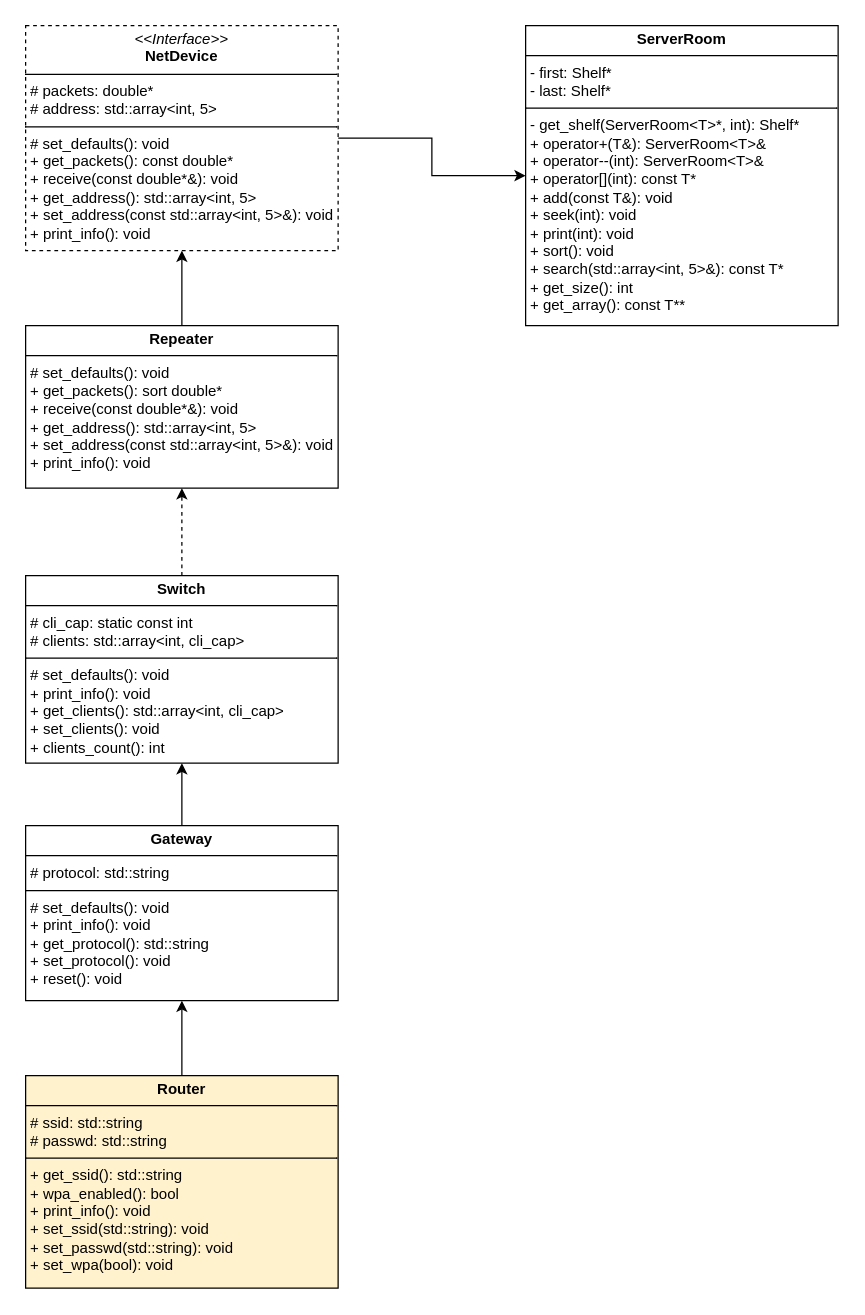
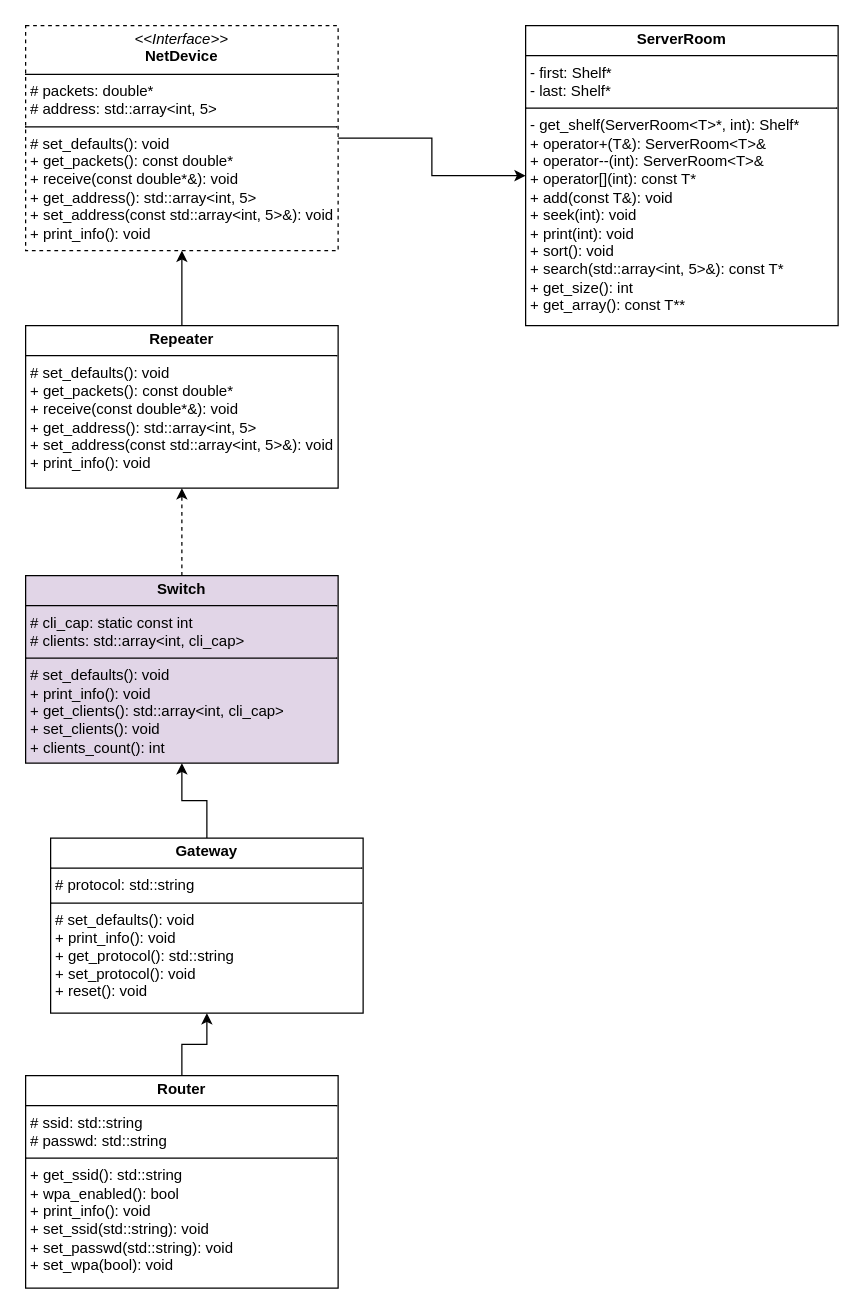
node "Repeater # set_defaults(): void + get_packets(): sort double* + receive(const double*&): void + get_address(): std::array<int, 5> + set_address(const std::array<int, 5>&): void + print_info(): void": label "Repeater # set_defaults(): void + get_packets(): sort double* + receive(const double*&): void + get_address(): std::array<int, 5> + set_address(const std::array<int, 5>&): void + print_info(): void" -> "Repeater # set_defaults(): void + get_packets(): const double* + receive(const double*&): void + get_address(): std::array<int, 5> + set_address(const std::array<int, 5>&): void + print_info(): void"
node "Switch # cli_cap: static const int # clients: std::array<int, cli_cap> # set_defaults(): void + print_info(): void + get_clients(): std::array<int, cli_cap> + set_clients(): void + clients_count(): int": fillcolor #ffffff -> #e1d5e7
node "Gateway # protocol: std::string # set_defaults(): void + print_info(): void + get_protocol(): std::string + set_protocol(): void + reset(): void": moved (182, 913) -> (207, 926)
node "Router # ssid: std::string # passwd: std::string + get_ssid(): std::string + wpa_enabled(): bool + print_info(): void + set_ssid(std::string): void + set_passwd(std::string): void + set_wpa(bool): void": fillcolor #fff2cc -> #ffffff
